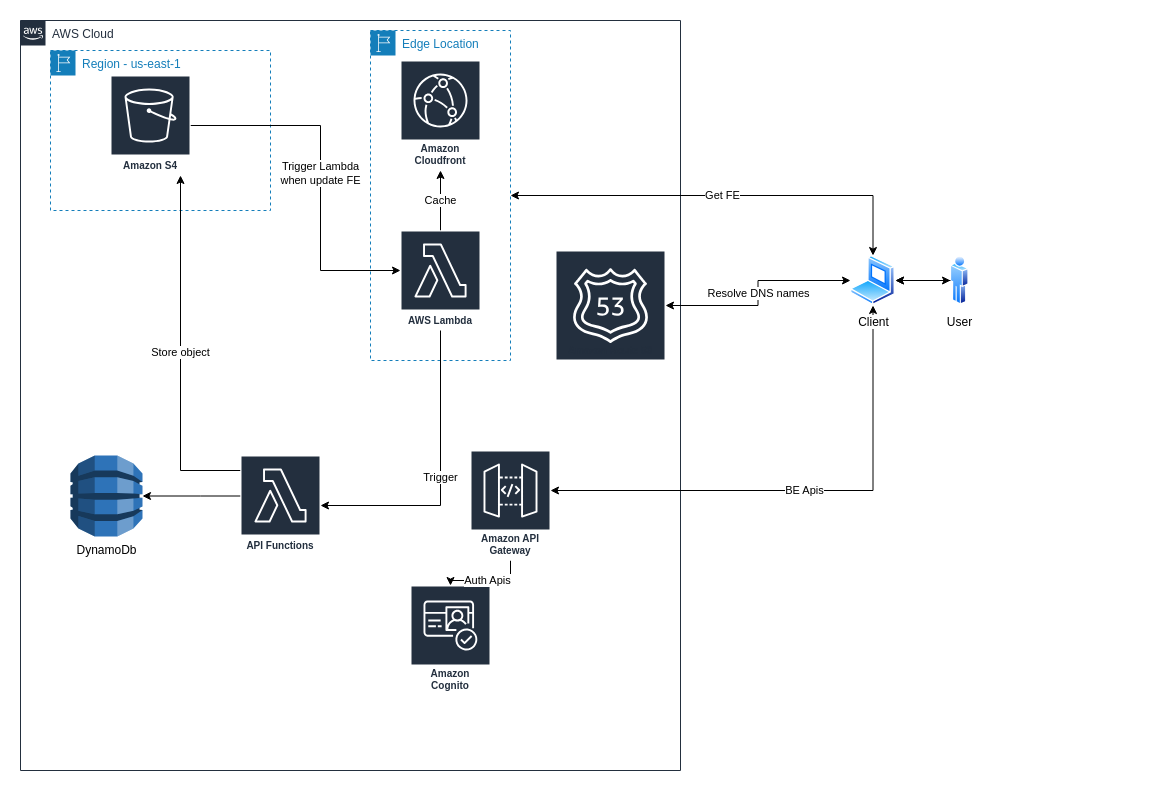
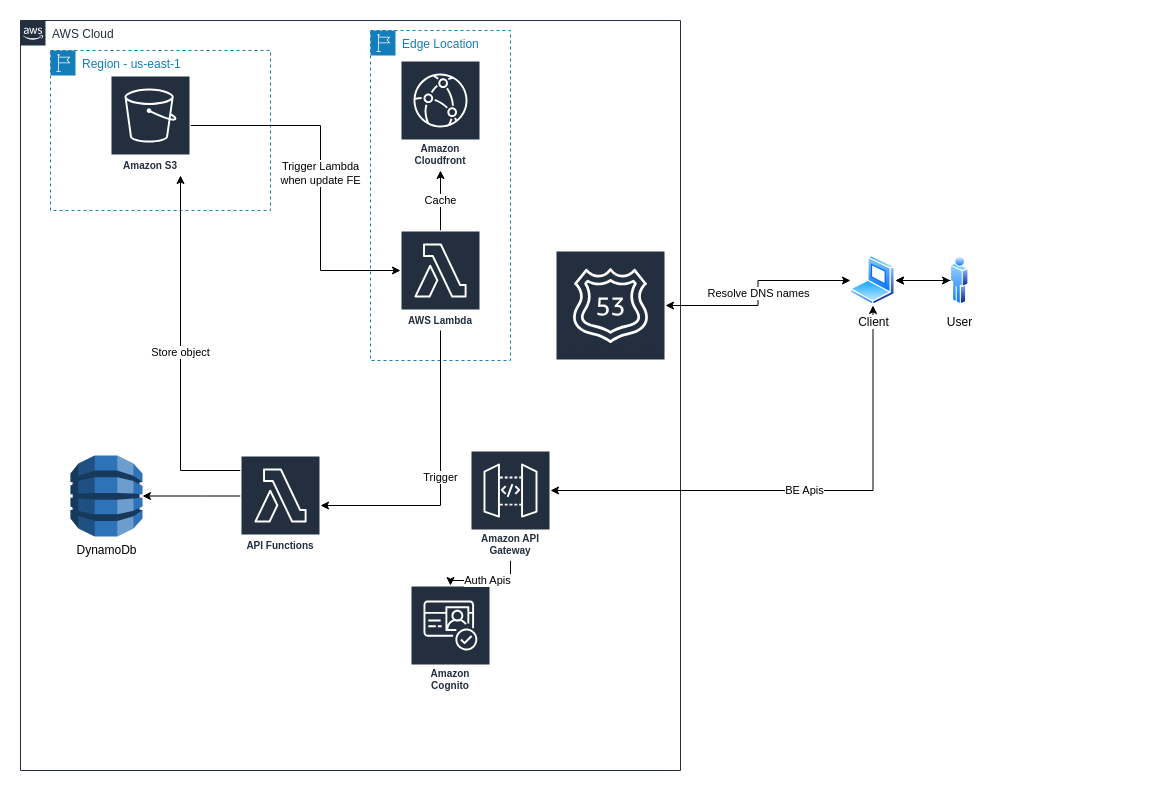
node "Amazon S4": label "Amazon S4" -> "Amazon S3"
edge "Edge Location" -- "Client": removed, label "Get FE"
